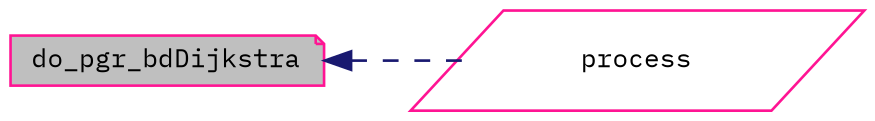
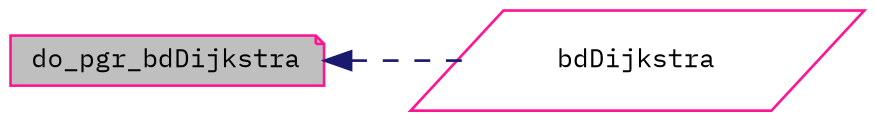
node "process": label "process" -> "bdDijkstra"
